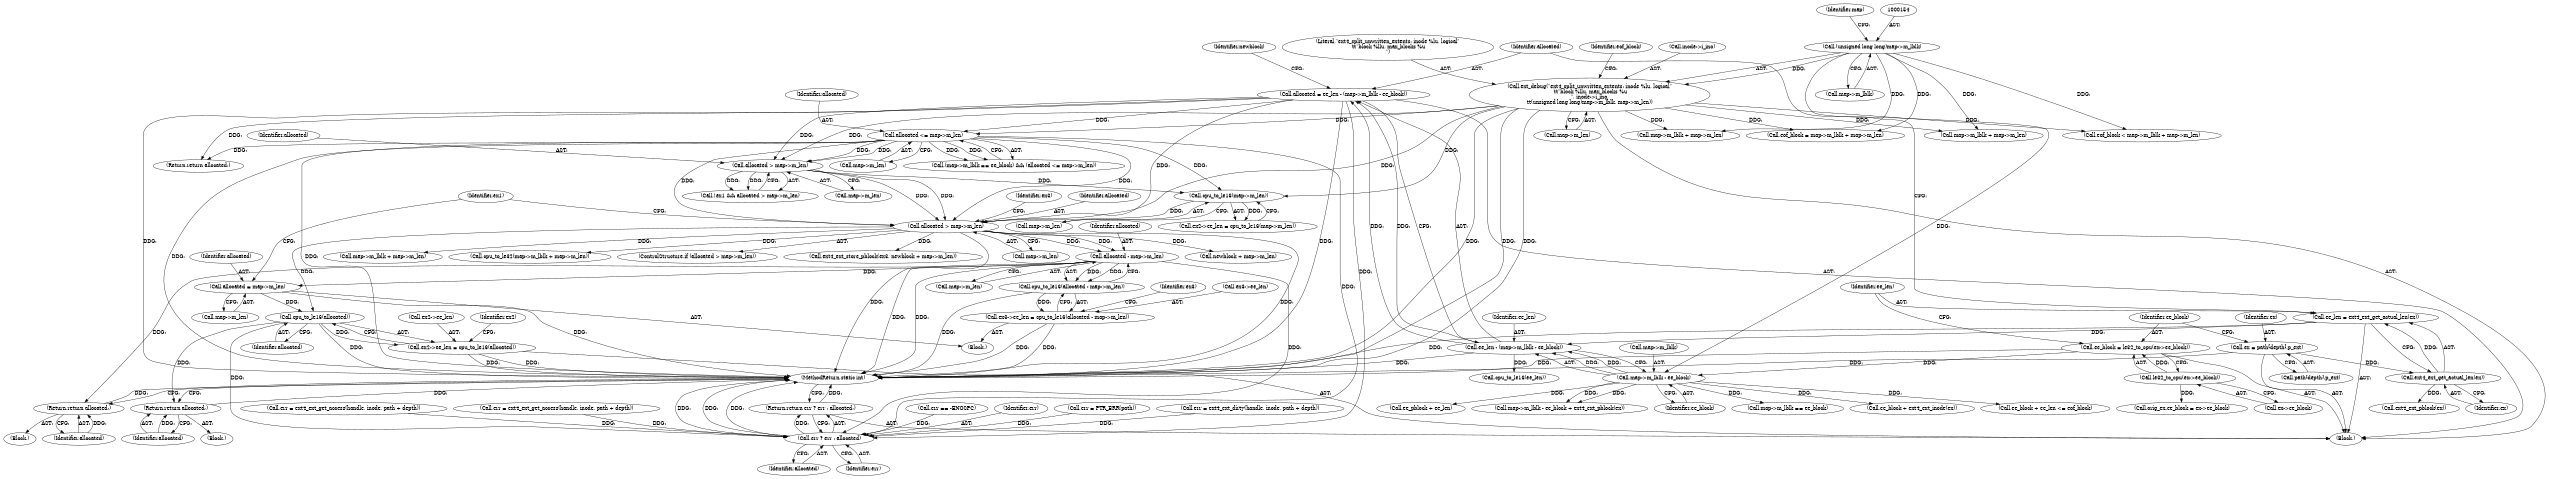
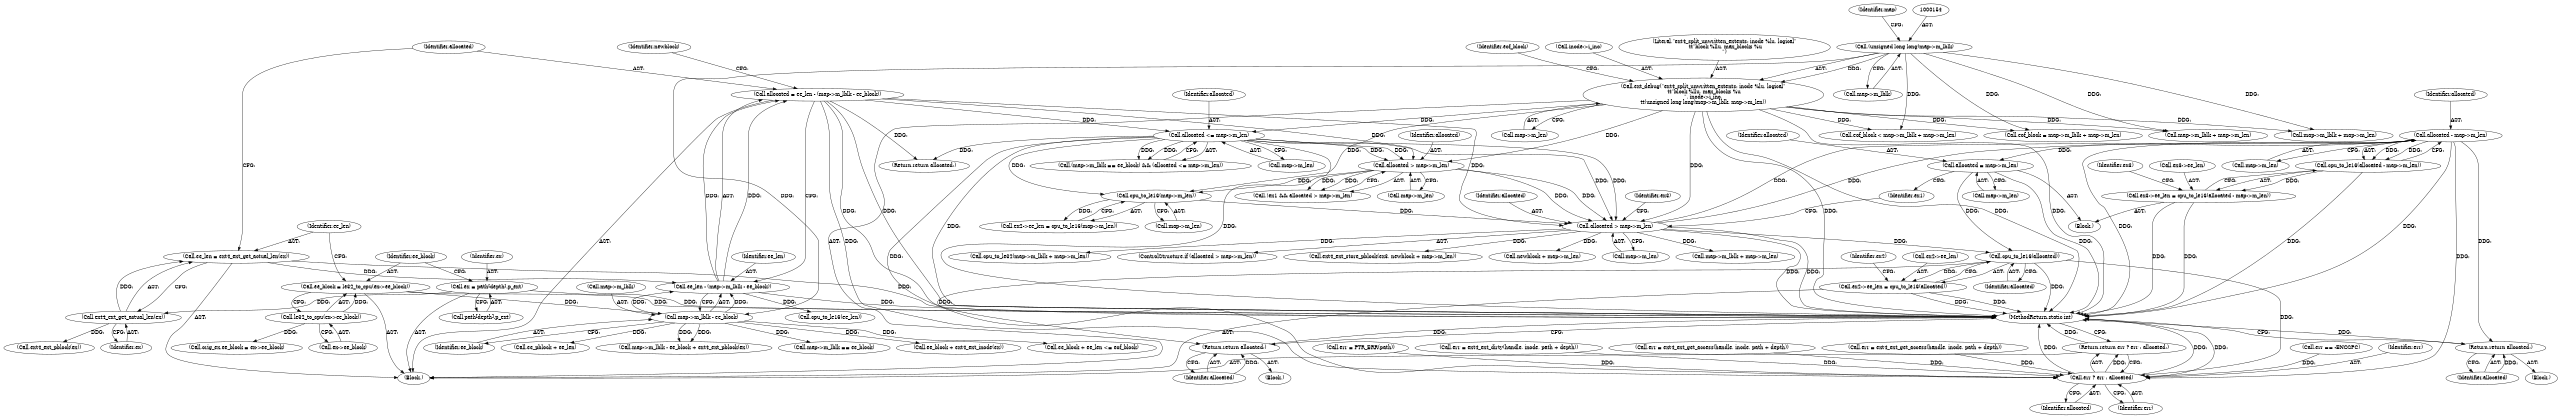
edge "(Identifier,ex1)" -> "(Call,allocated = map->m_len)": reversed
